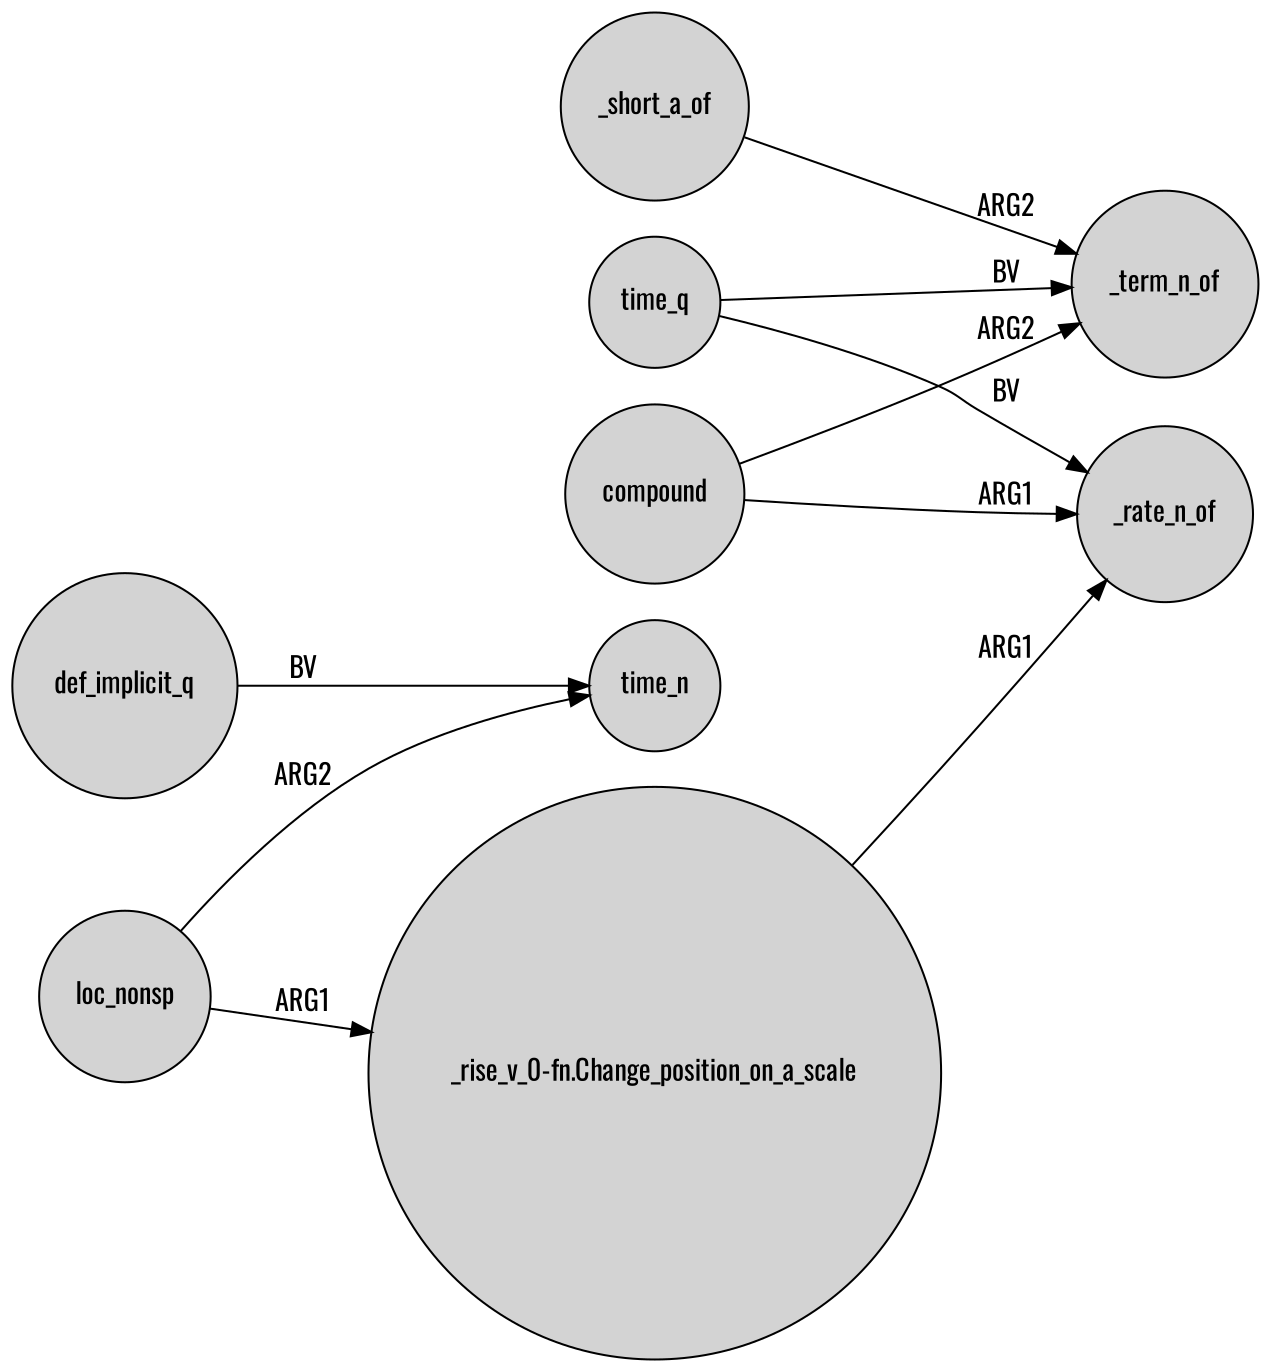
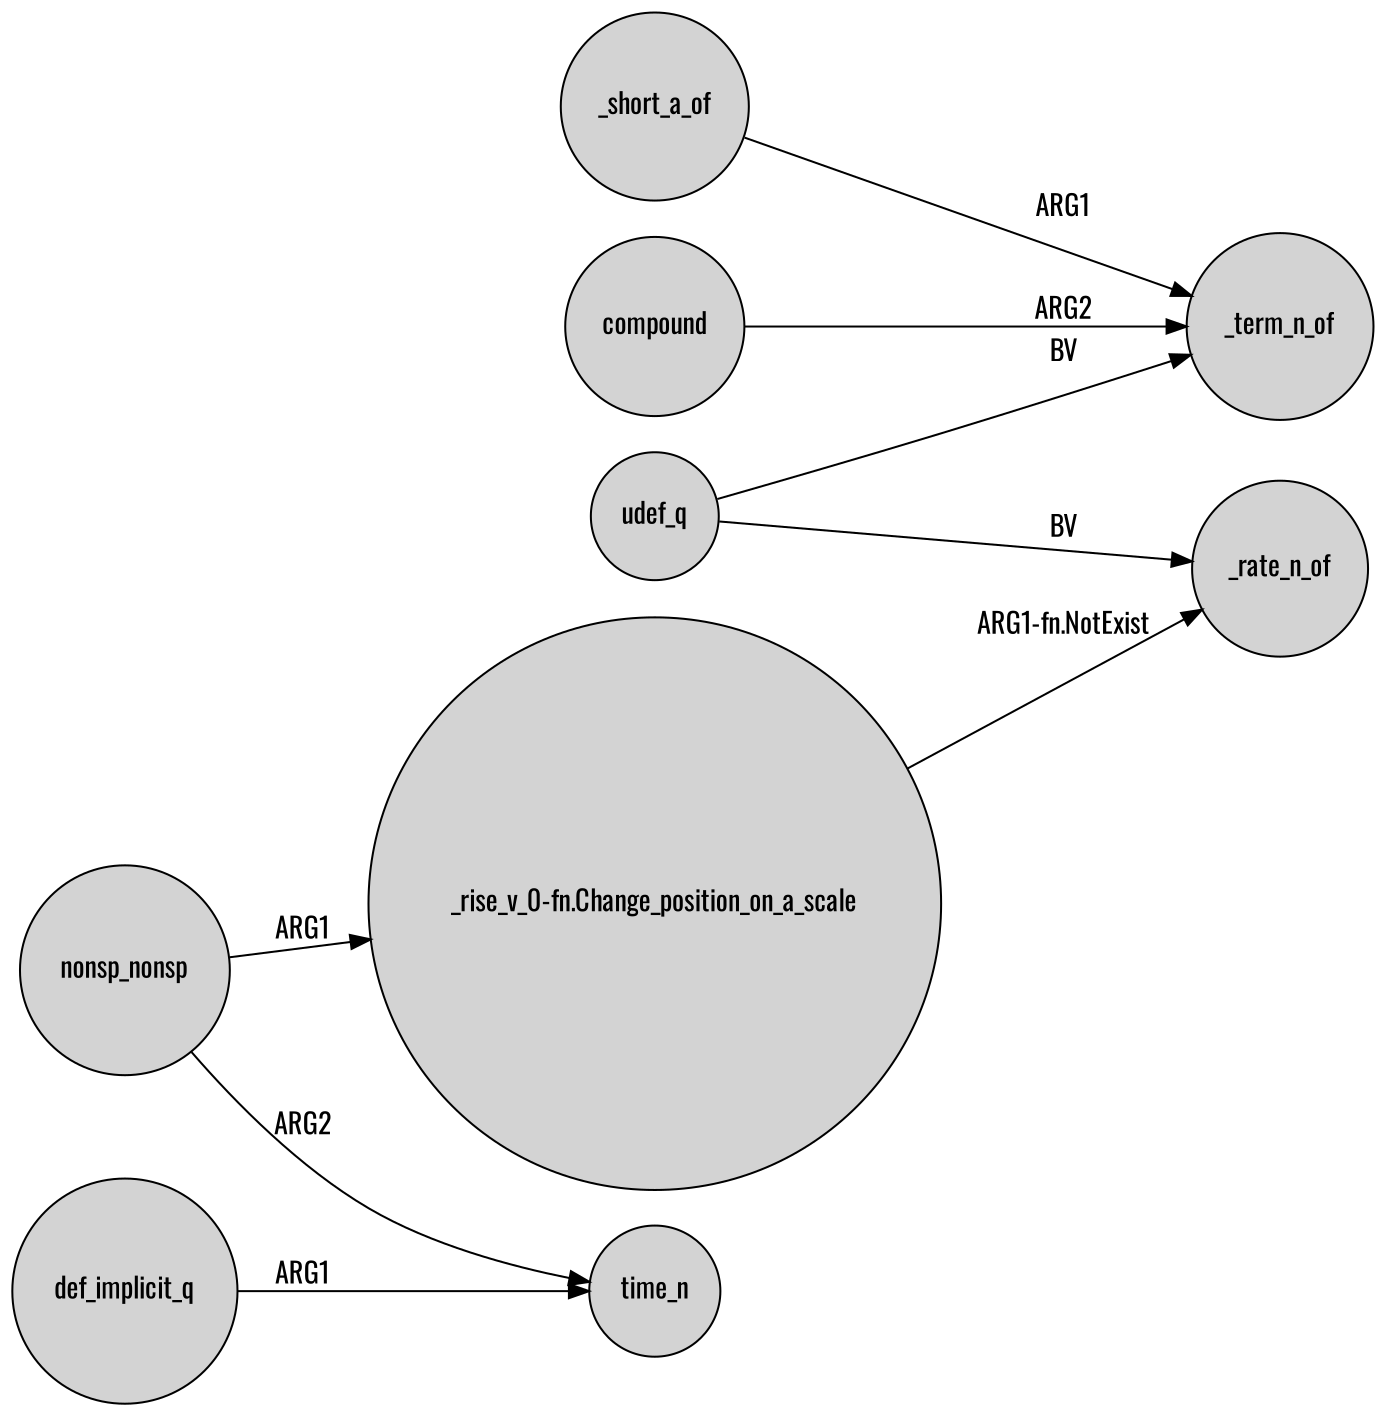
edge "_short_a_of" -> "_term_n_of": label "ARG2" -> "ARG1"
node "time_q": label "time_q" -> "udef_q"
edge "compound" -> "_rate_n_of": removed, label "ARG1"
edge "_rise_v_0-fn.Change_position_on_a_scale" -> "_rate_n_of": label "ARG1" -> "ARG1-fn.NotExist"
edge "def_implicit_q" -> "time_n": label "BV" -> "ARG1"
node "loc_nonsp": label "loc_nonsp" -> "nonsp_nonsp"
